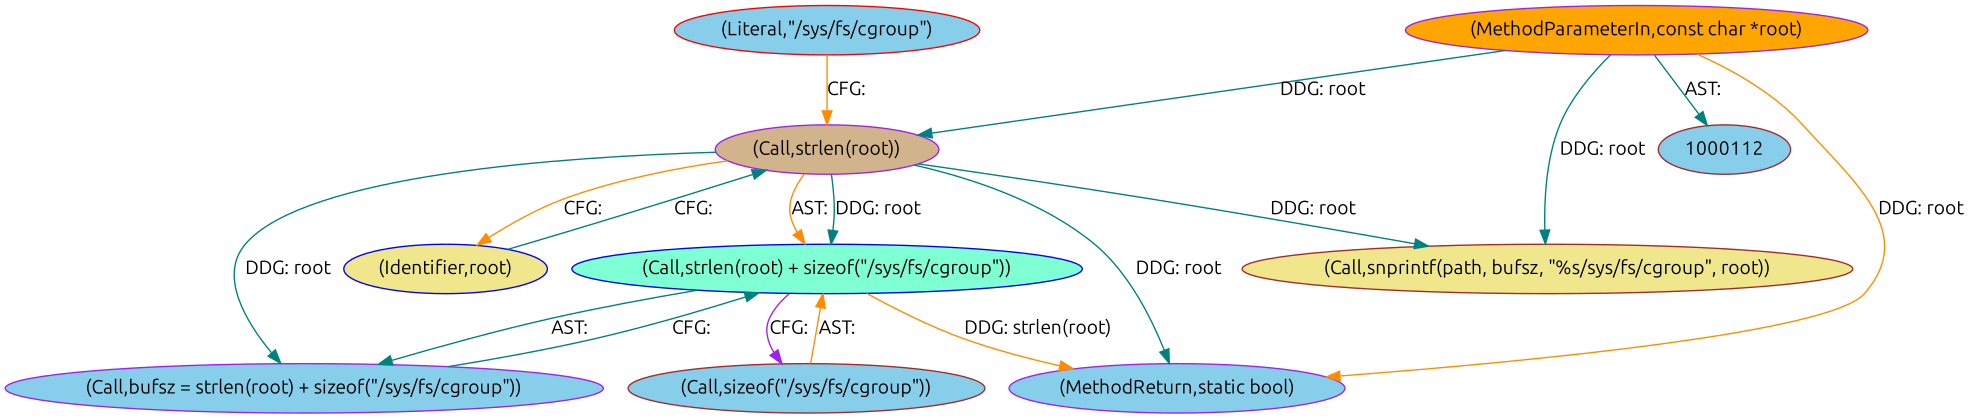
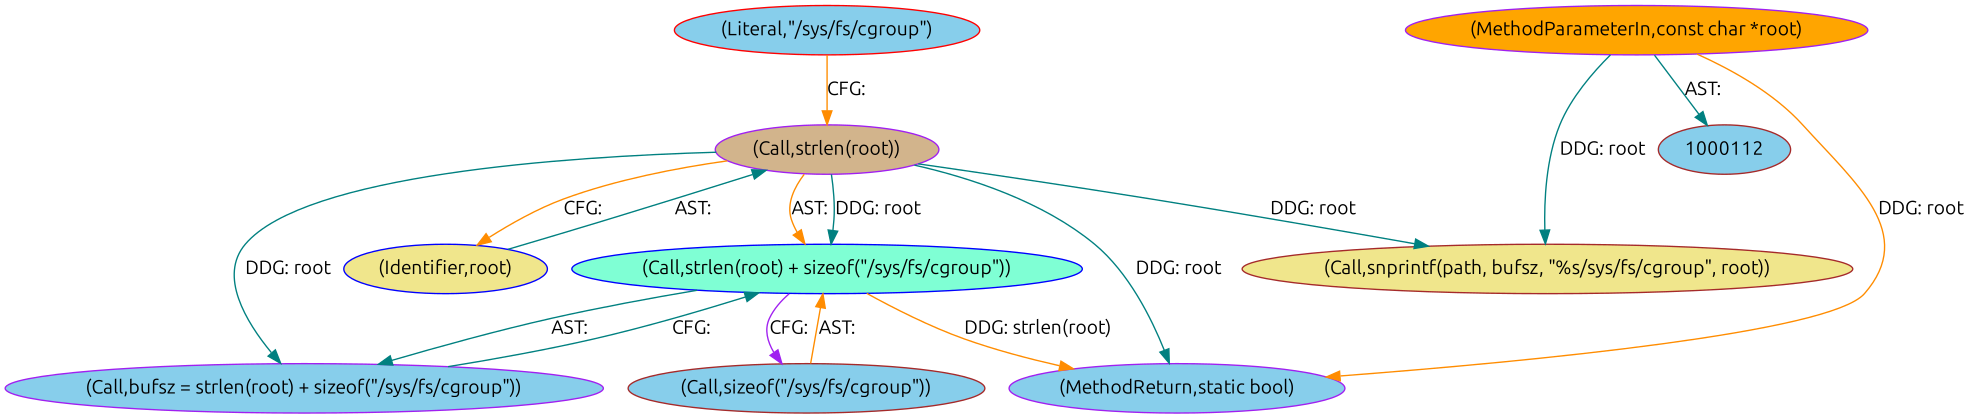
edge "(MethodParameterIn,const char *root)" -> "(Call,strlen(root))": removed, label "DDG: root"
edge "(Identifier,root)" -> "(Call,strlen(root))": label "CFG: " -> "AST: "
